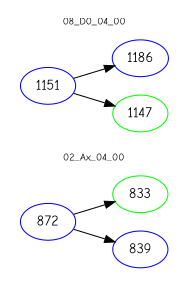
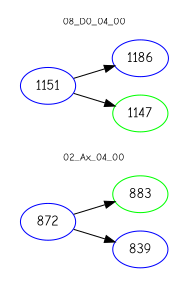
node "833": label "833" -> "883"
